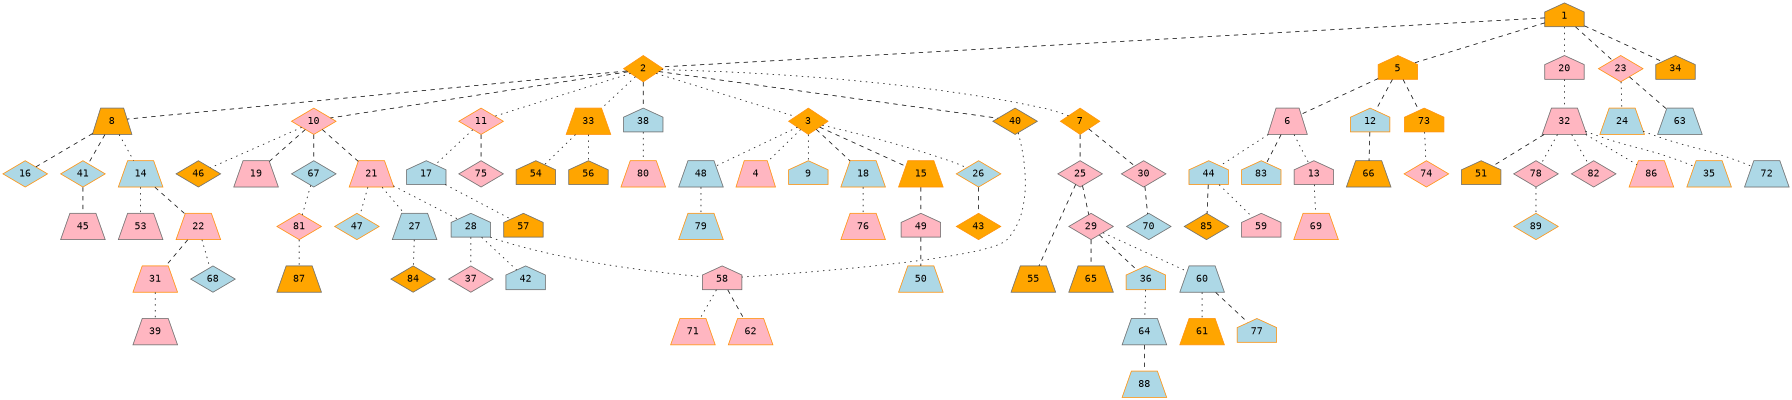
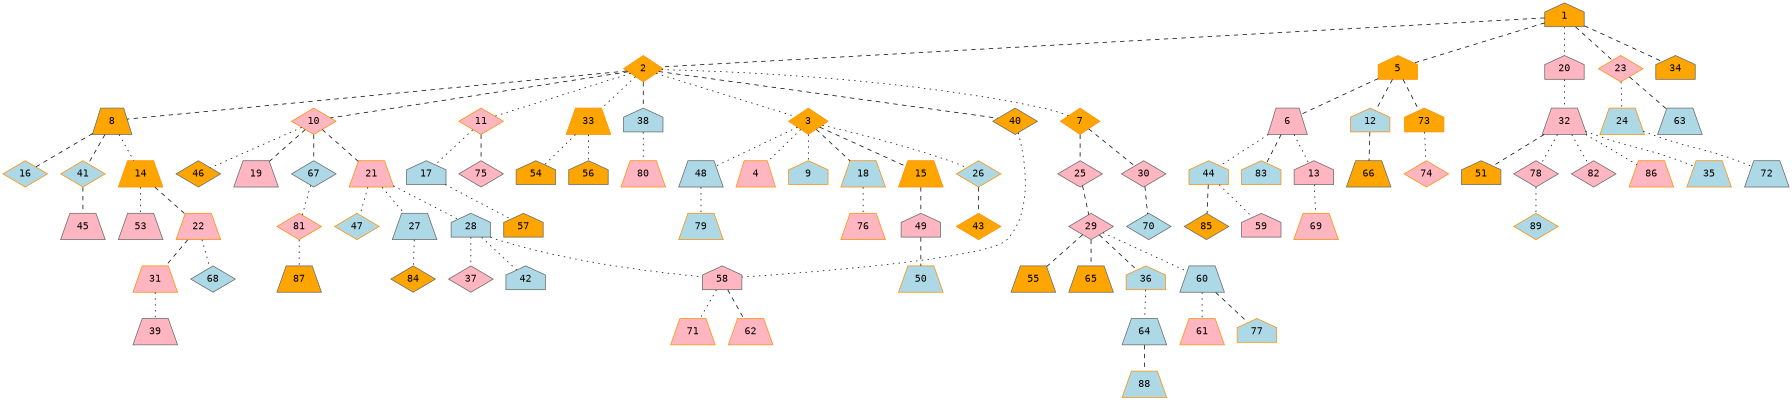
node "14": fillcolor lightblue -> orange
edge "25" -- "55": now "29" -- "55"
node "61": fillcolor orange -> lightpink
